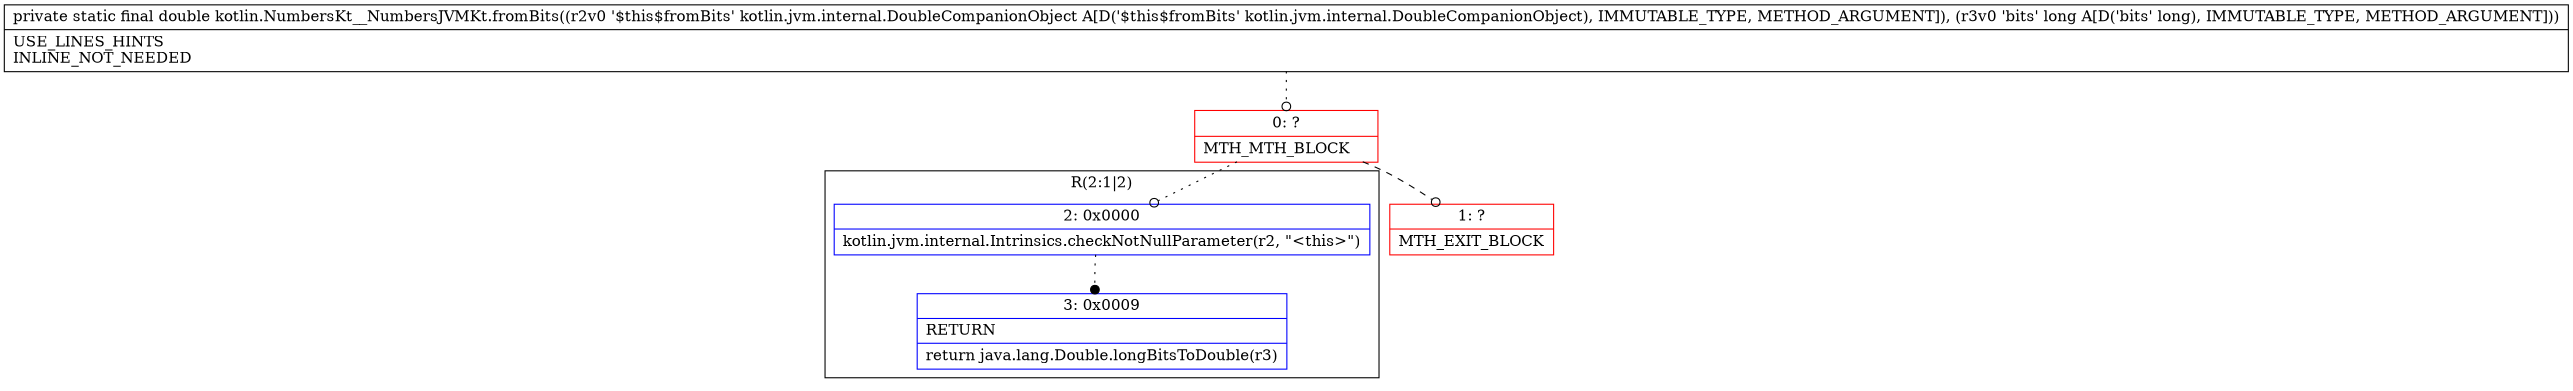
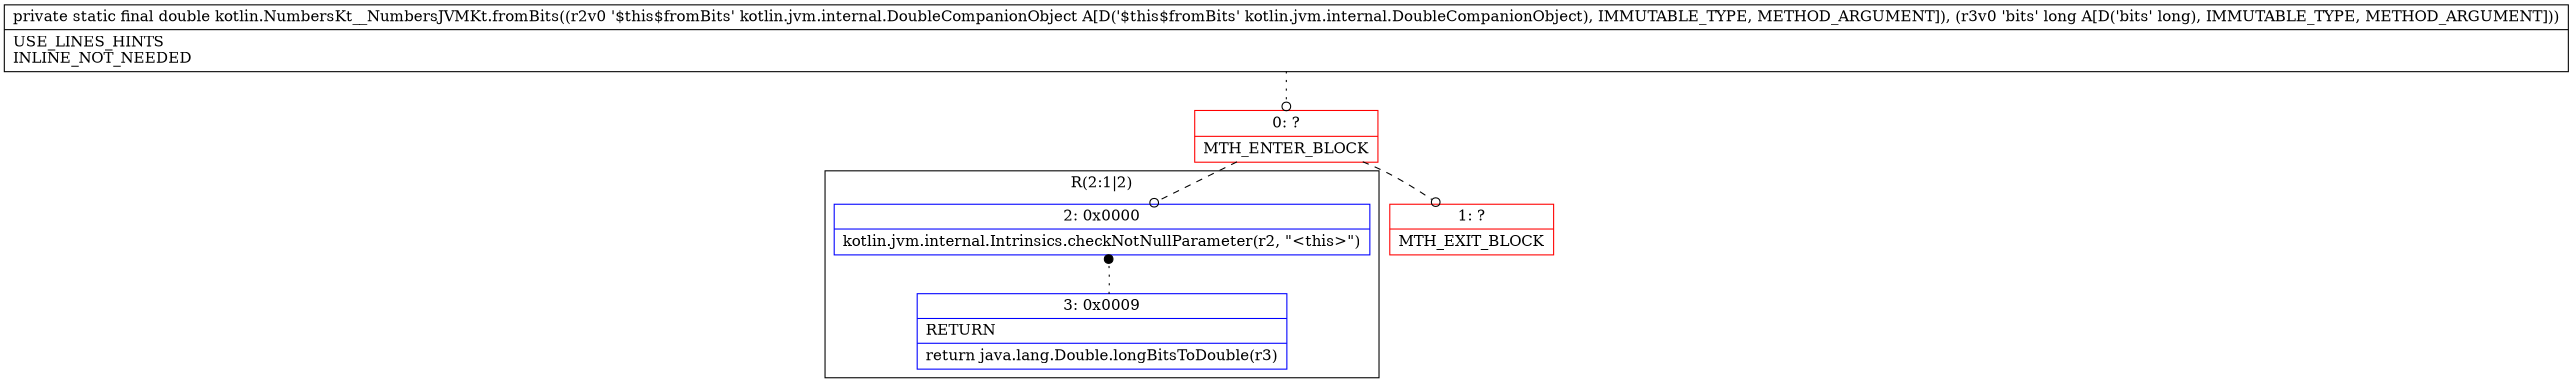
node "0: ?": text "MTH_MTH_BLOCK" -> "MTH_ENTER_BLOCK"
edge "0: ?" -> "2: 0x0000": style dotted -> dashed
edge "2: 0x0000" -> "3: 0x0009": reversed
